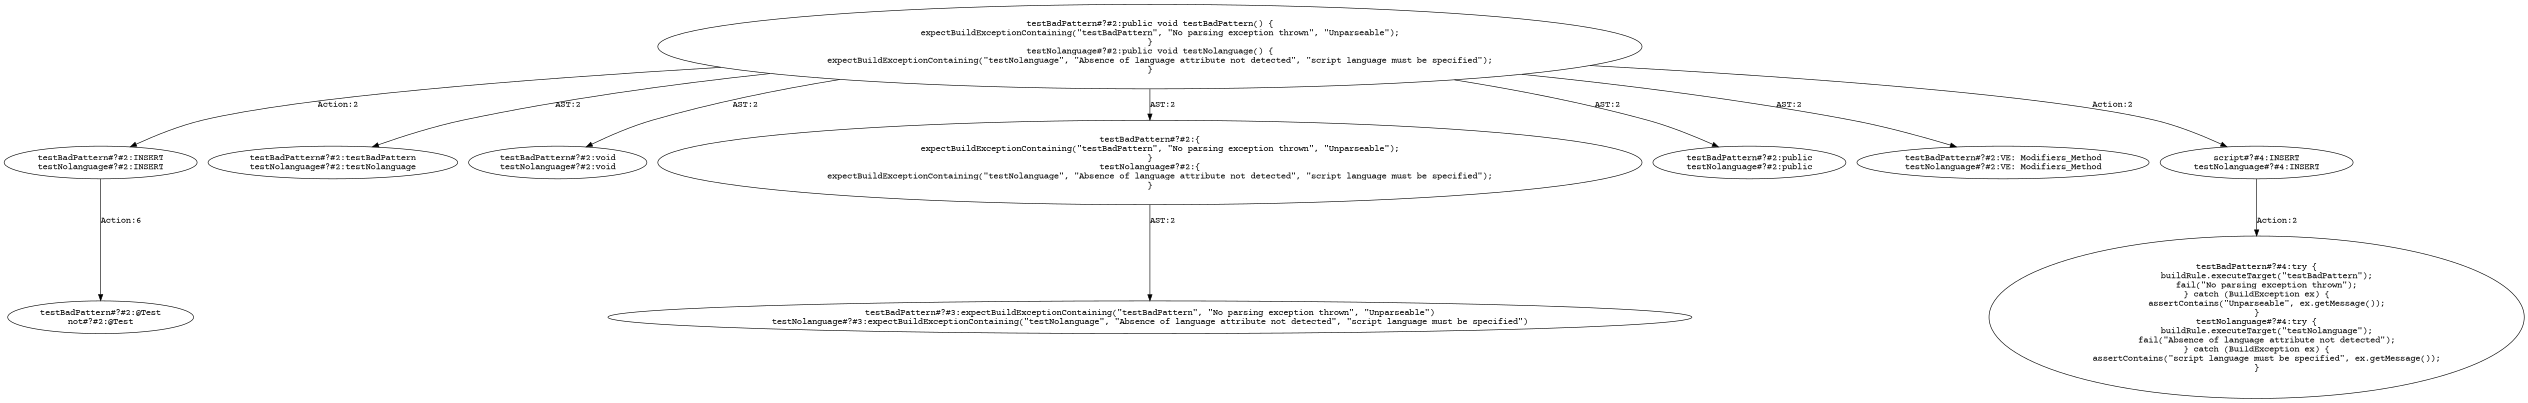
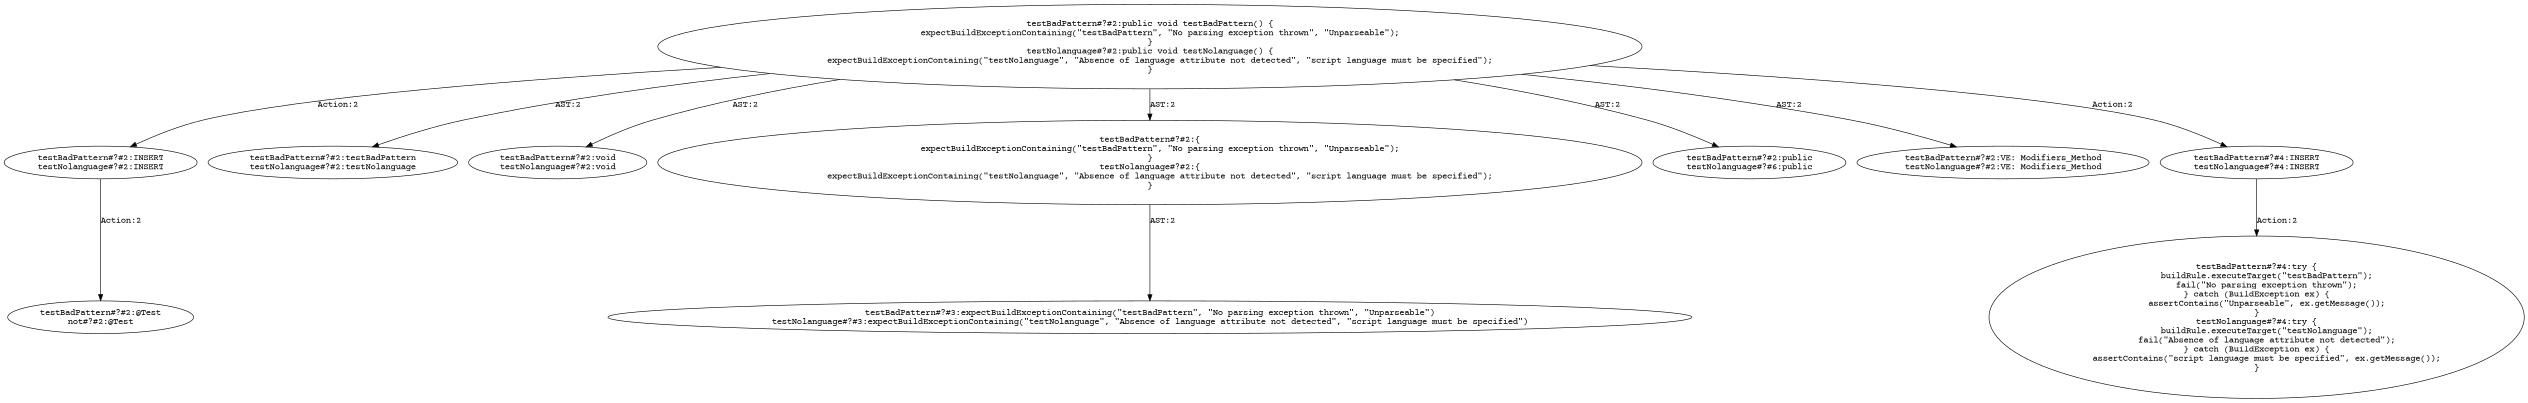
node "testBadPattern#?#2:public testNolanguage#?#2:public": label "testBadPattern#?#2:public testNolanguage#?#2:public" -> "testBadPattern#?#2:public testNolanguage#?#6:public"
node "script#?#4:INSERT testNolanguage#?#4:INSERT": label "script#?#4:INSERT testNolanguage#?#4:INSERT" -> "testBadPattern#?#4:INSERT testNolanguage#?#4:INSERT"
edge "testBadPattern#?#2:INSERT testNolanguage#?#2:INSERT" -> "testBadPattern#?#2:@Test not#?#2:@Test": label "Action:6" -> "Action:2"
